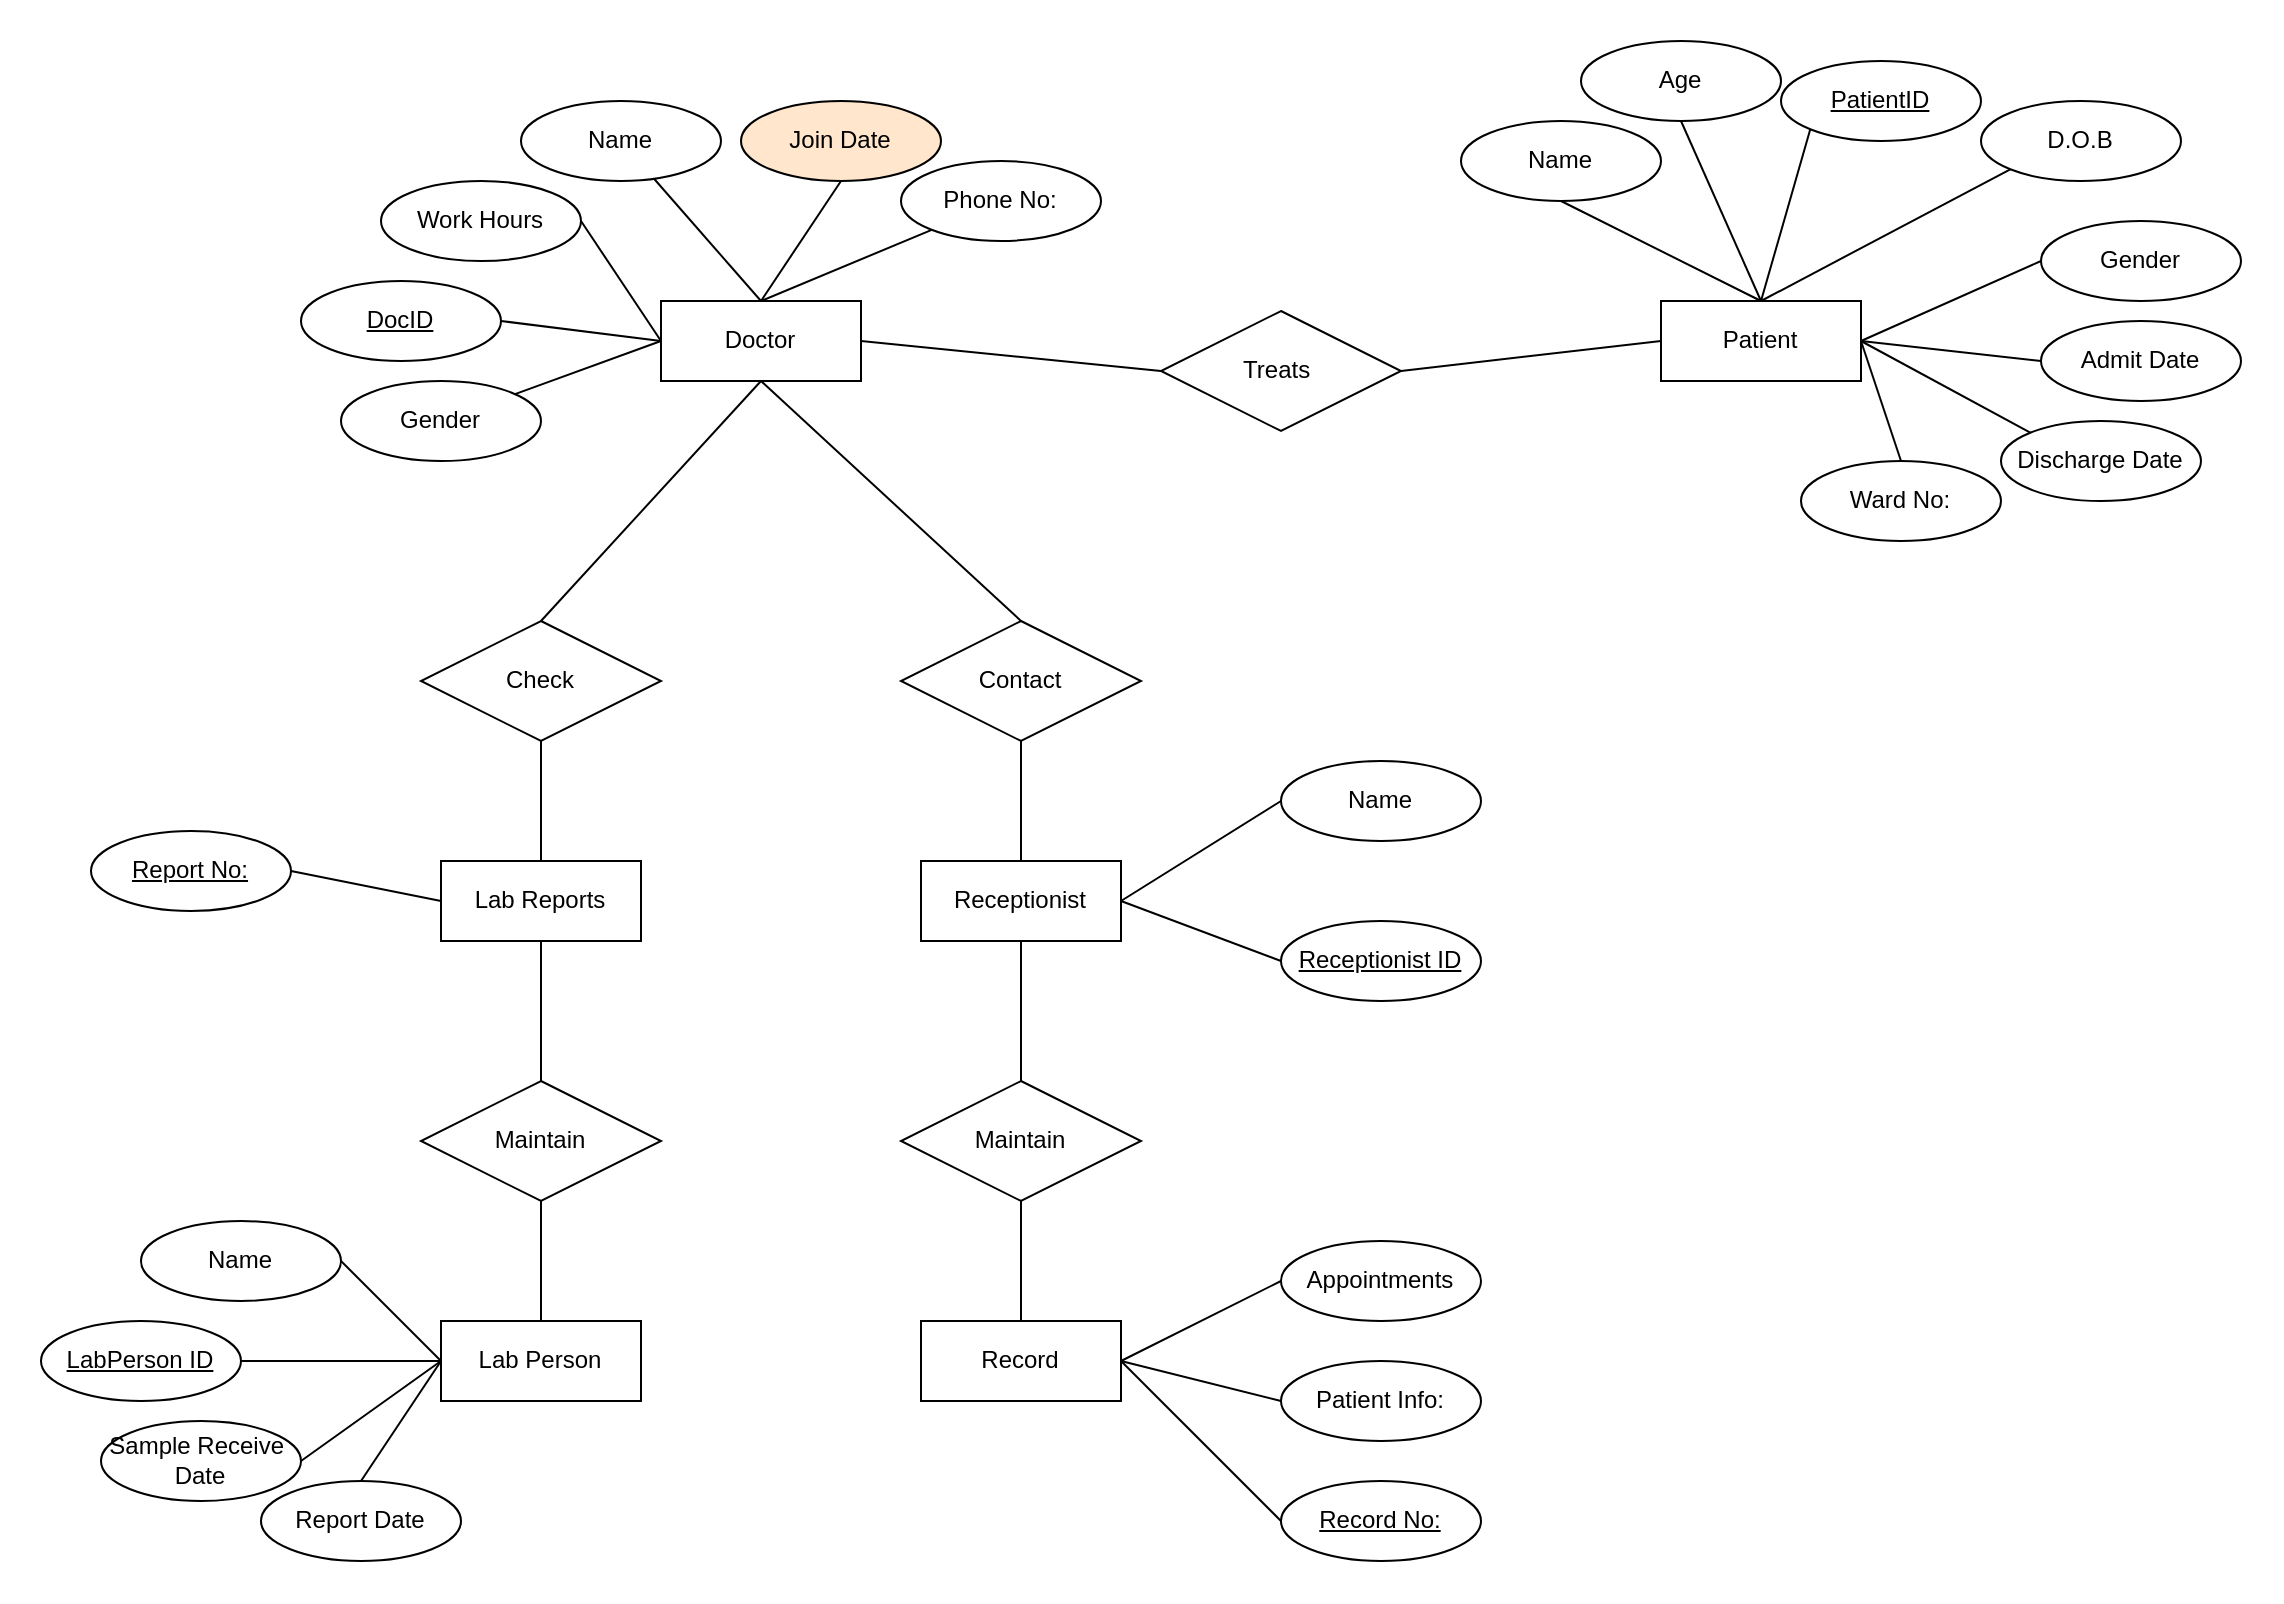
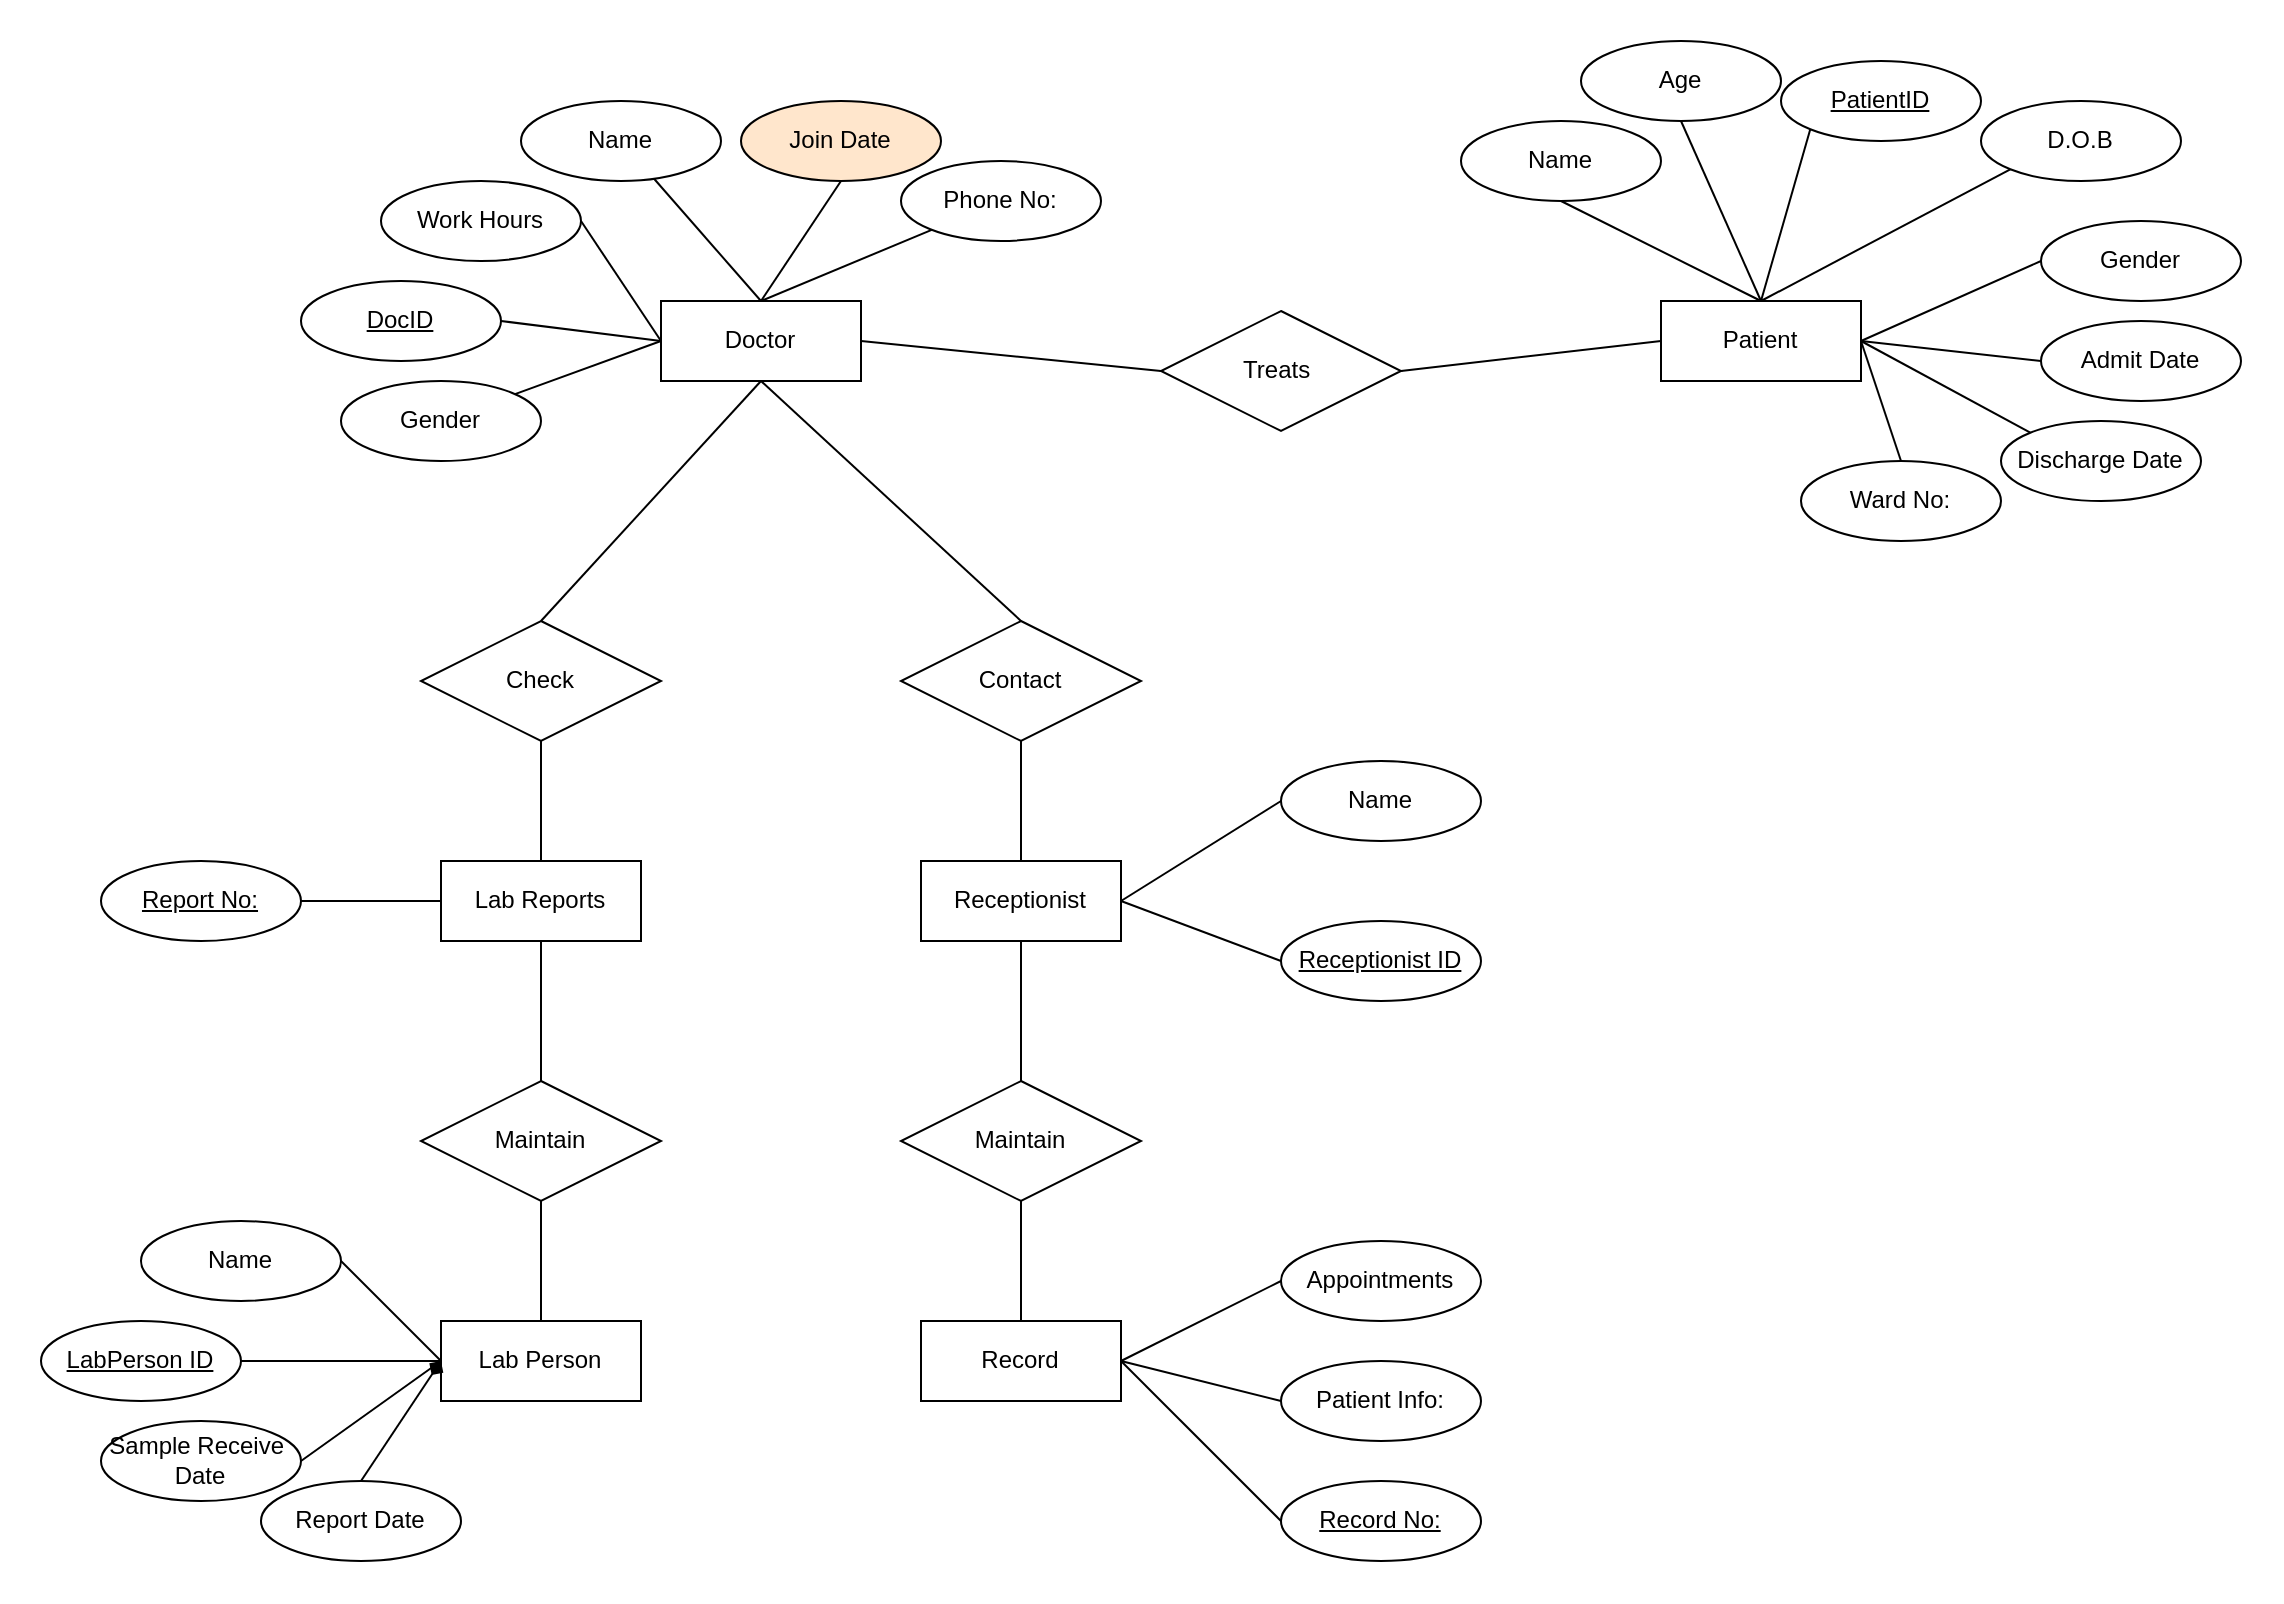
node "Report No:": moved (191, 871) -> (201, 901)
edge "Lab Person" -- "Report Date": arrowhead none -> diamond
